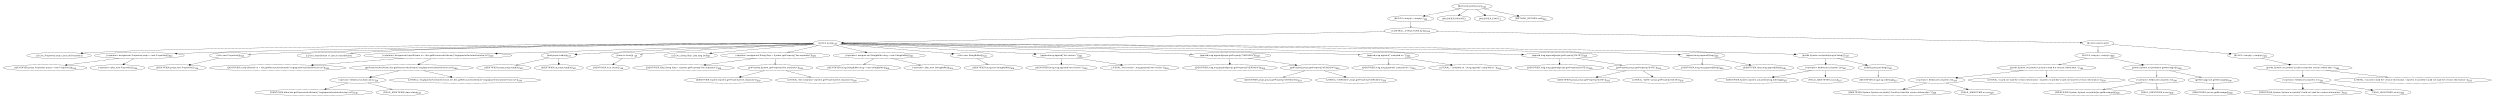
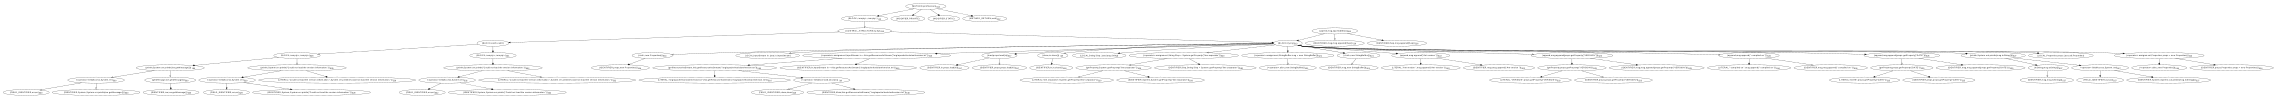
edge "(BLOCK,try,try)" -> "(append,msg.append(lSep))": reversed
node "(IDENTIFIER,msg,StringBuffer msg = new StringBuffer())": removed
